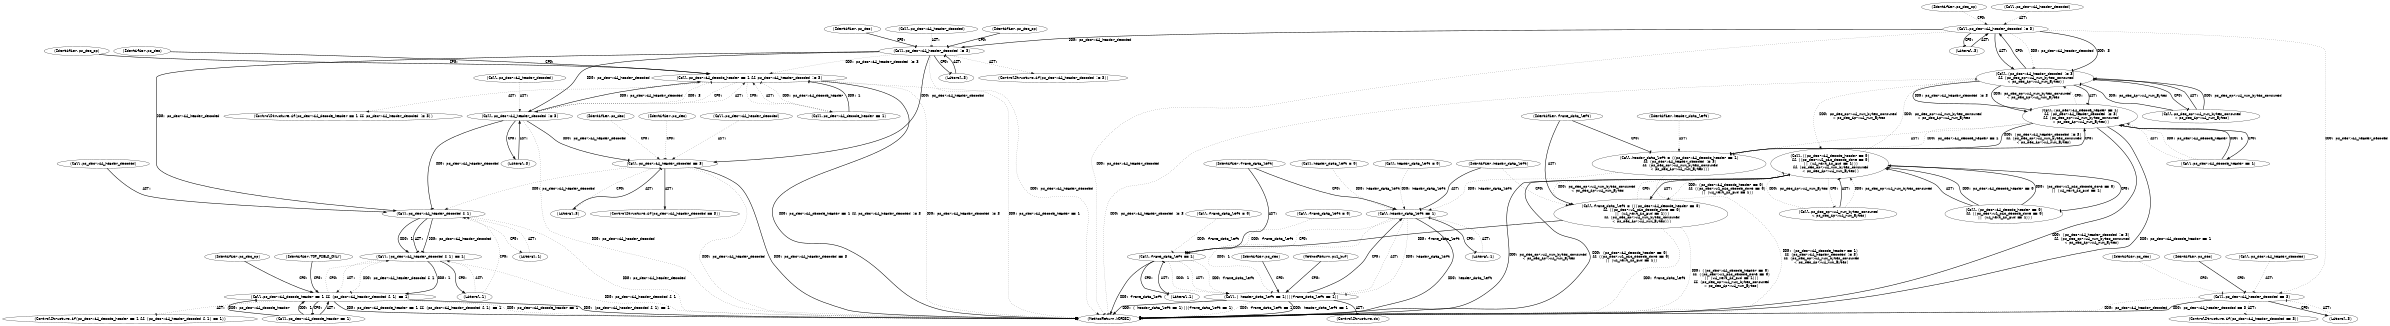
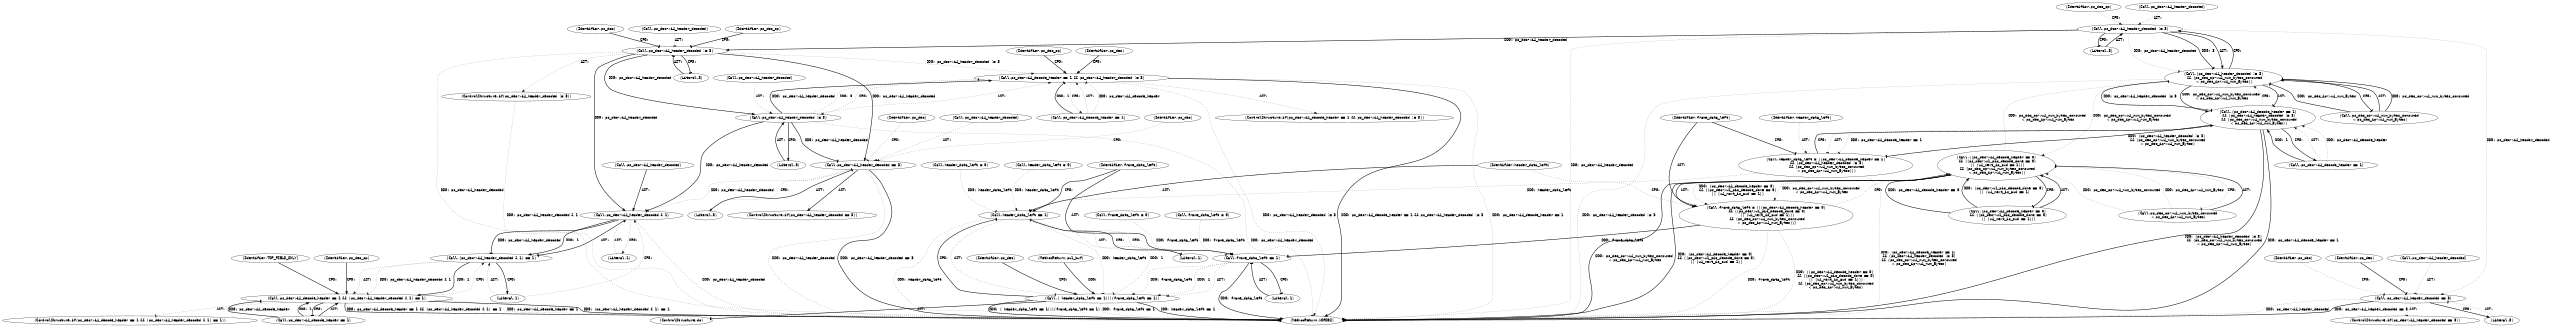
edge "(Call,( header_data_left == 1)||(frame_data_left == 1))" -> "(Call,header_data_left == 1)": arrowhead normal -> tee
edge "(MethodReturn,pu1_buf)" -> "(Call,( header_data_left == 1)||(frame_data_left == 1))": label "CFG: " -> "DDG: "
edge "(Call,header_data_left == 1)" -> "(MethodReturn,WORD32)": style bold -> dotted
edge "(Call,(ps_dec->i4_header_decoded & 1) == 1)" -> "(MethodReturn,WORD32)": now "(ControlStructure,if(ps_dec->i4_header_decoded != 3))" -> "(MethodReturn,WORD32)"
